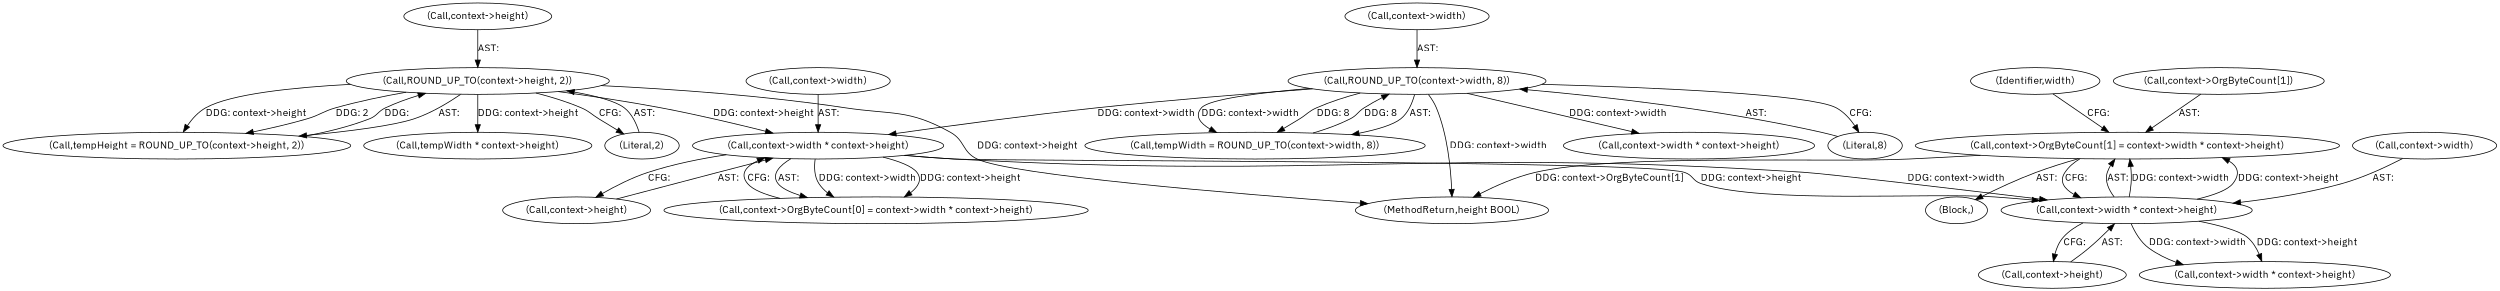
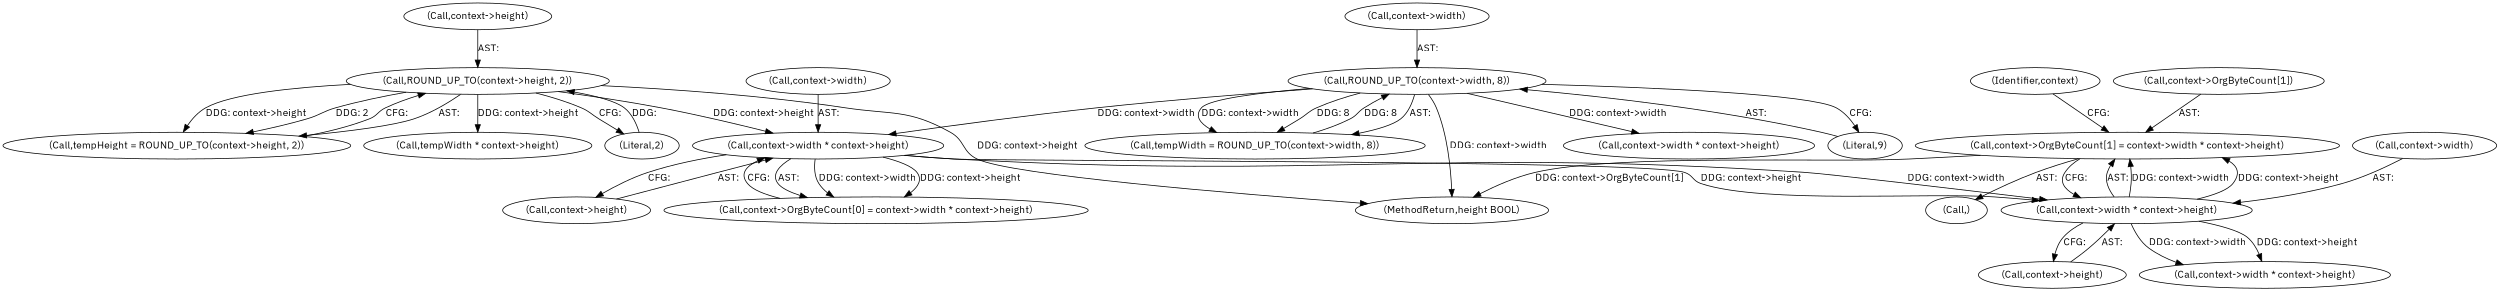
node "(Identifier,width)": label "(Identifier,width)" -> "(Identifier,context)"
edge "(Call,tempHeight = ROUND_UP_TO(context->height, 2))" -> "(Call,ROUND_UP_TO(context->height, 2))": label "DDG: " -> "CFG: "
edge "(Literal,2)" -> "(Call,ROUND_UP_TO(context->height, 2))": label "AST: " -> "DDG: "
node "(Literal,8)": label "(Literal,8)" -> "(Literal,9)"
node "(Block,)": label "(Block,)" -> "(Call,)"
